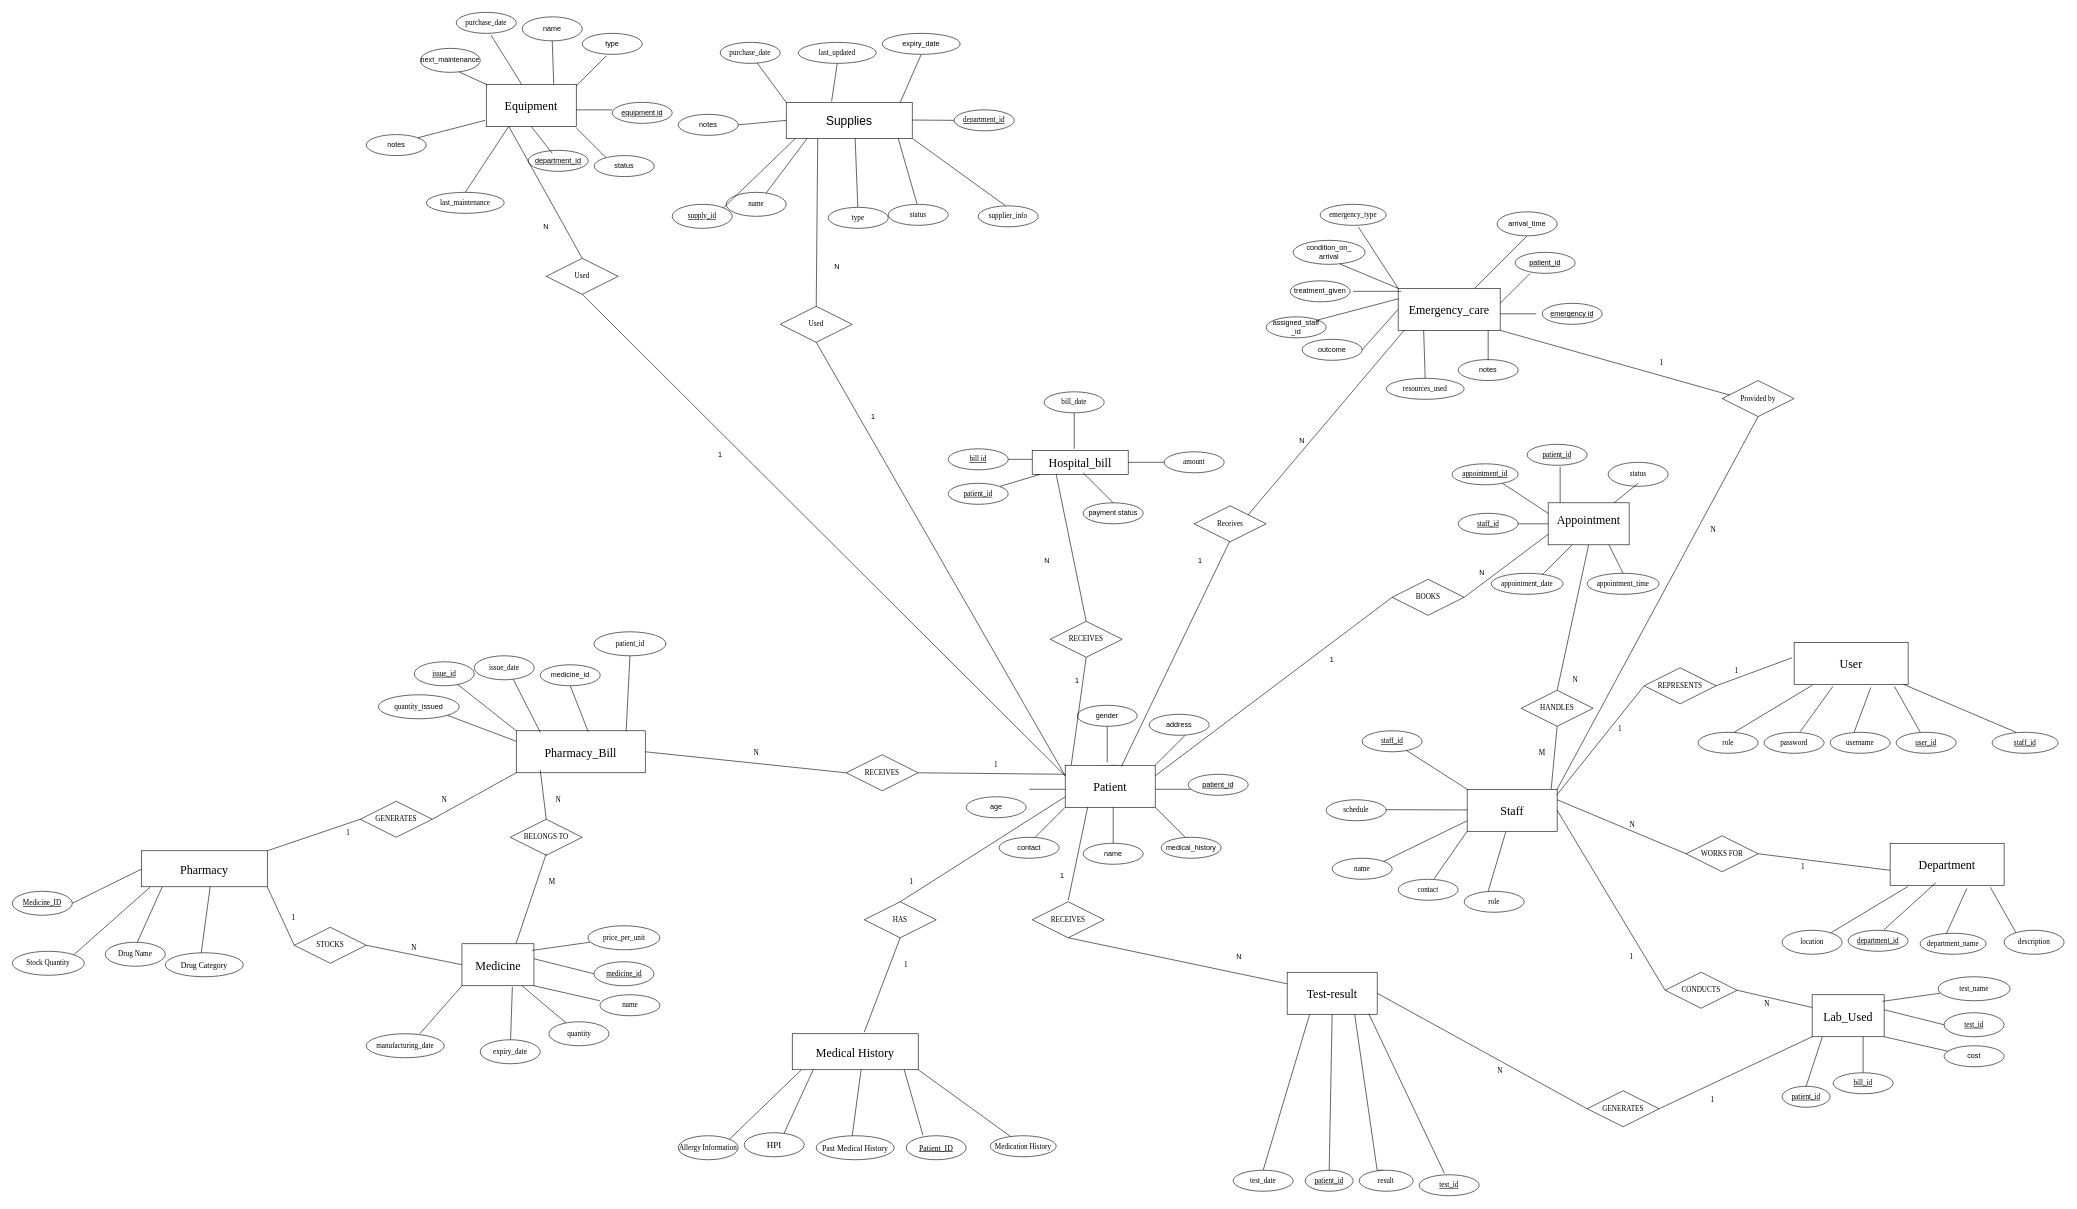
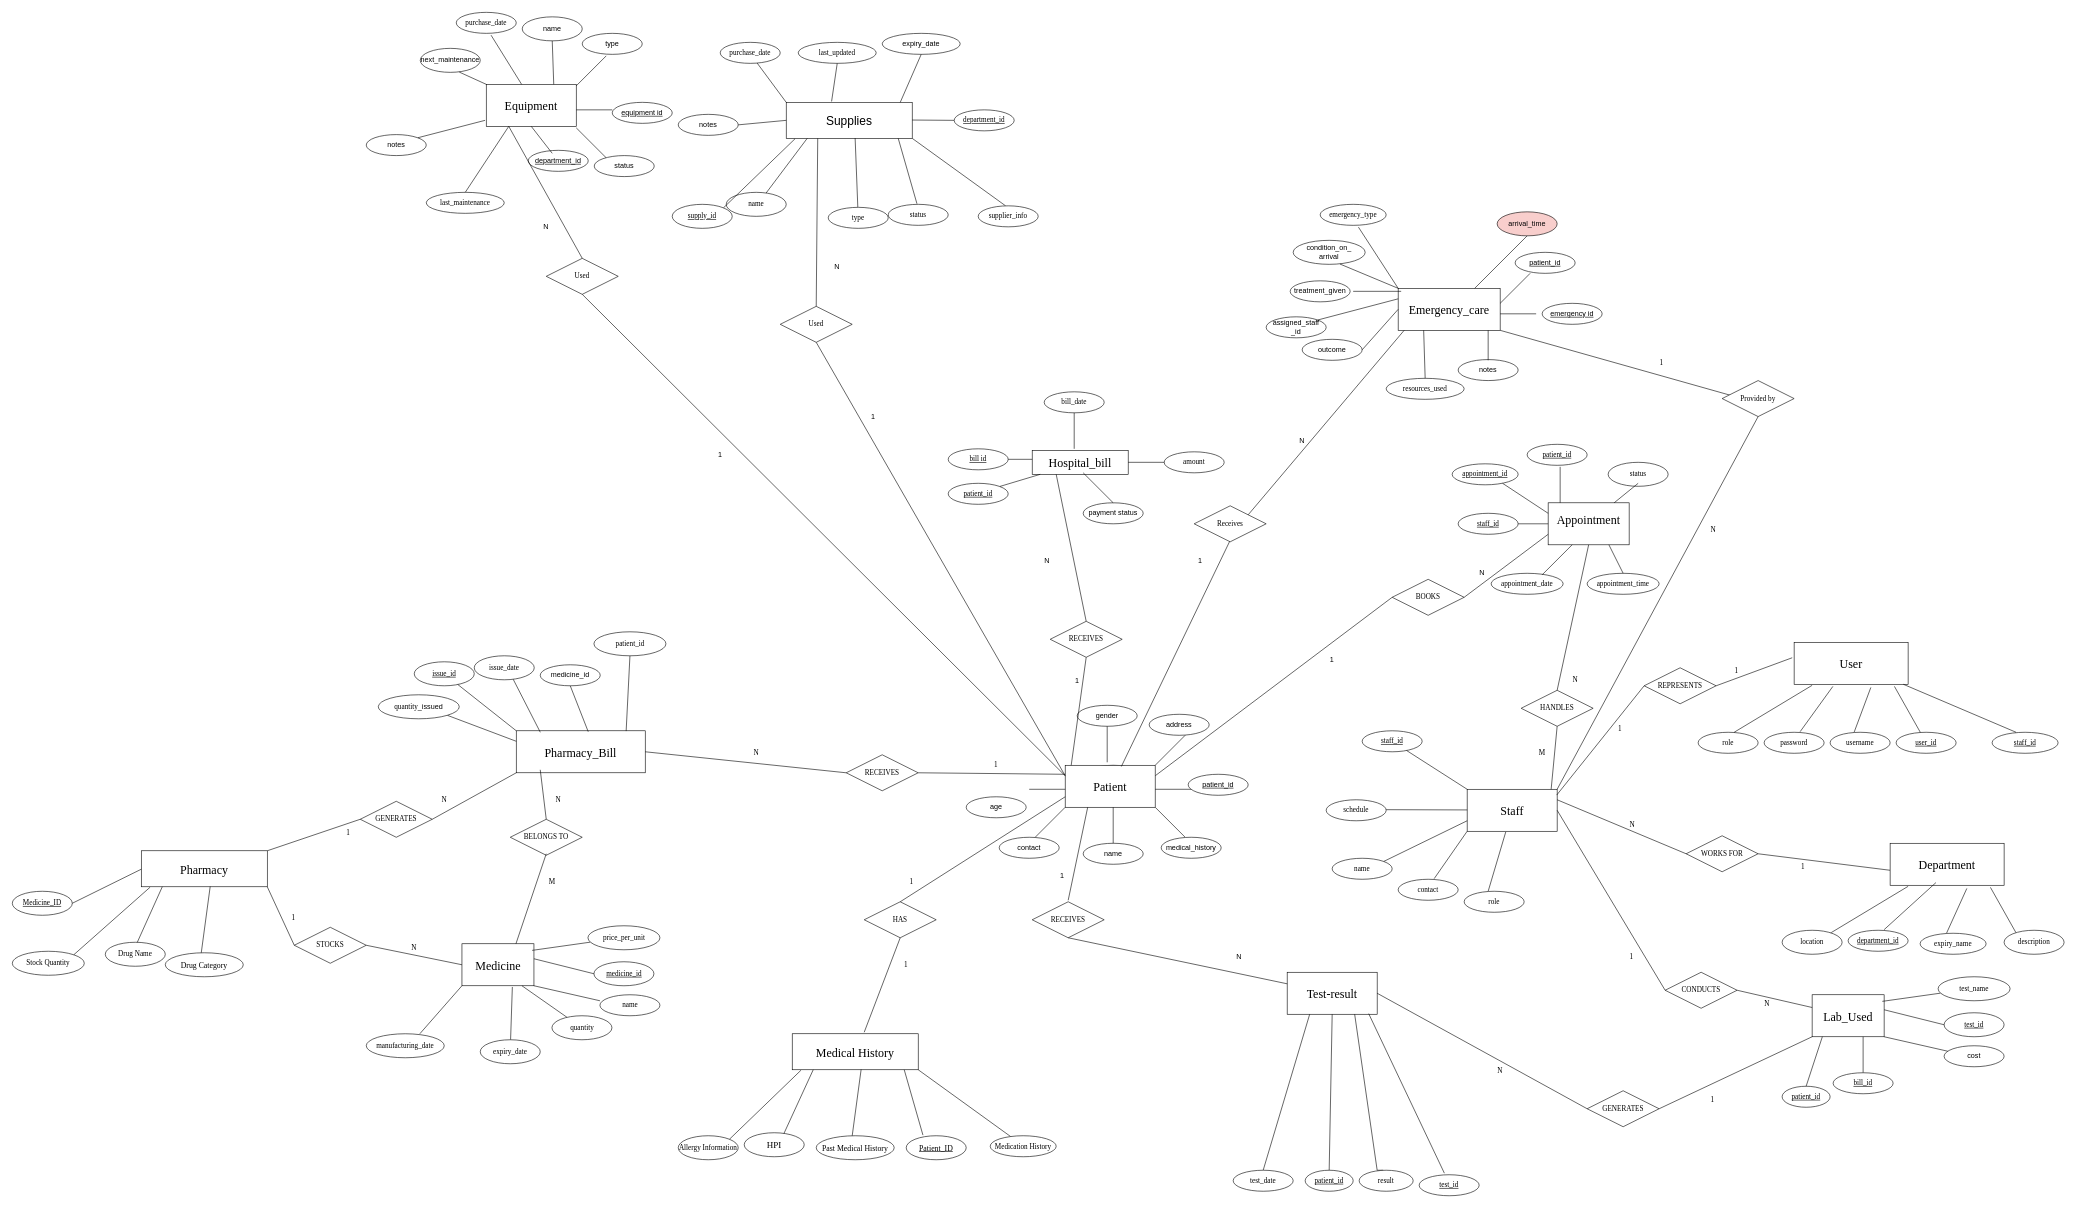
node "arrival_time": fillcolor #ffffff -> #f8cecc
node "department_name": label "department_name" -> "expiry_name"
node "quantity": moved (579, 1034) -> (582, 1028)
